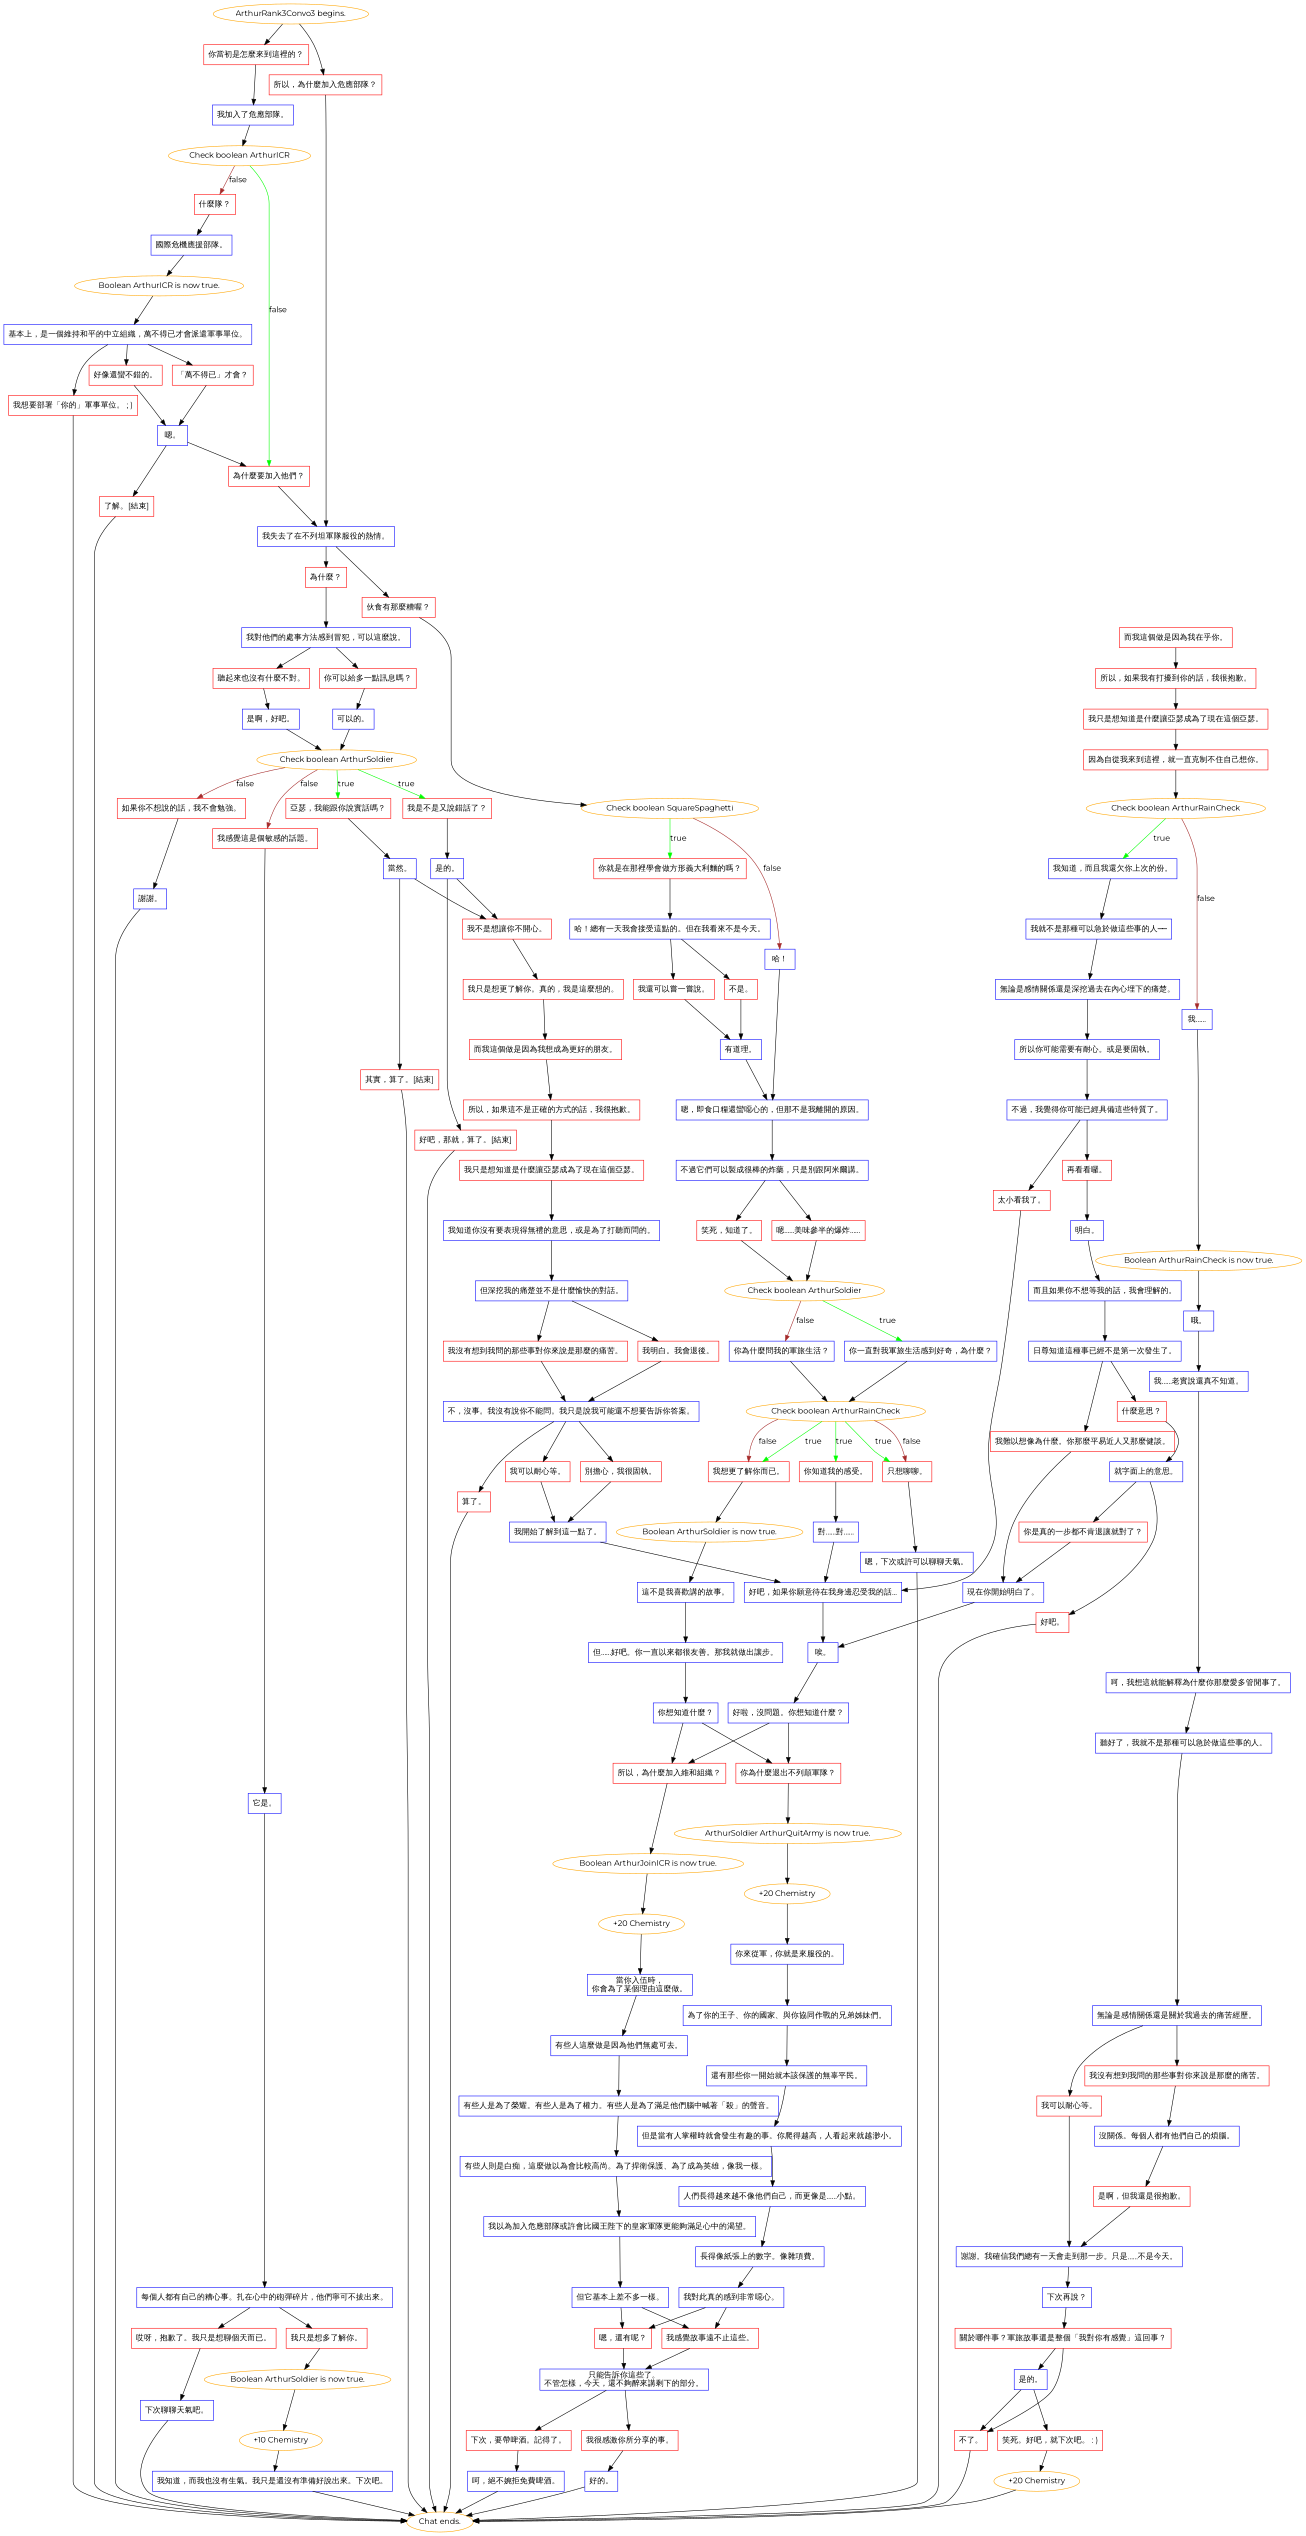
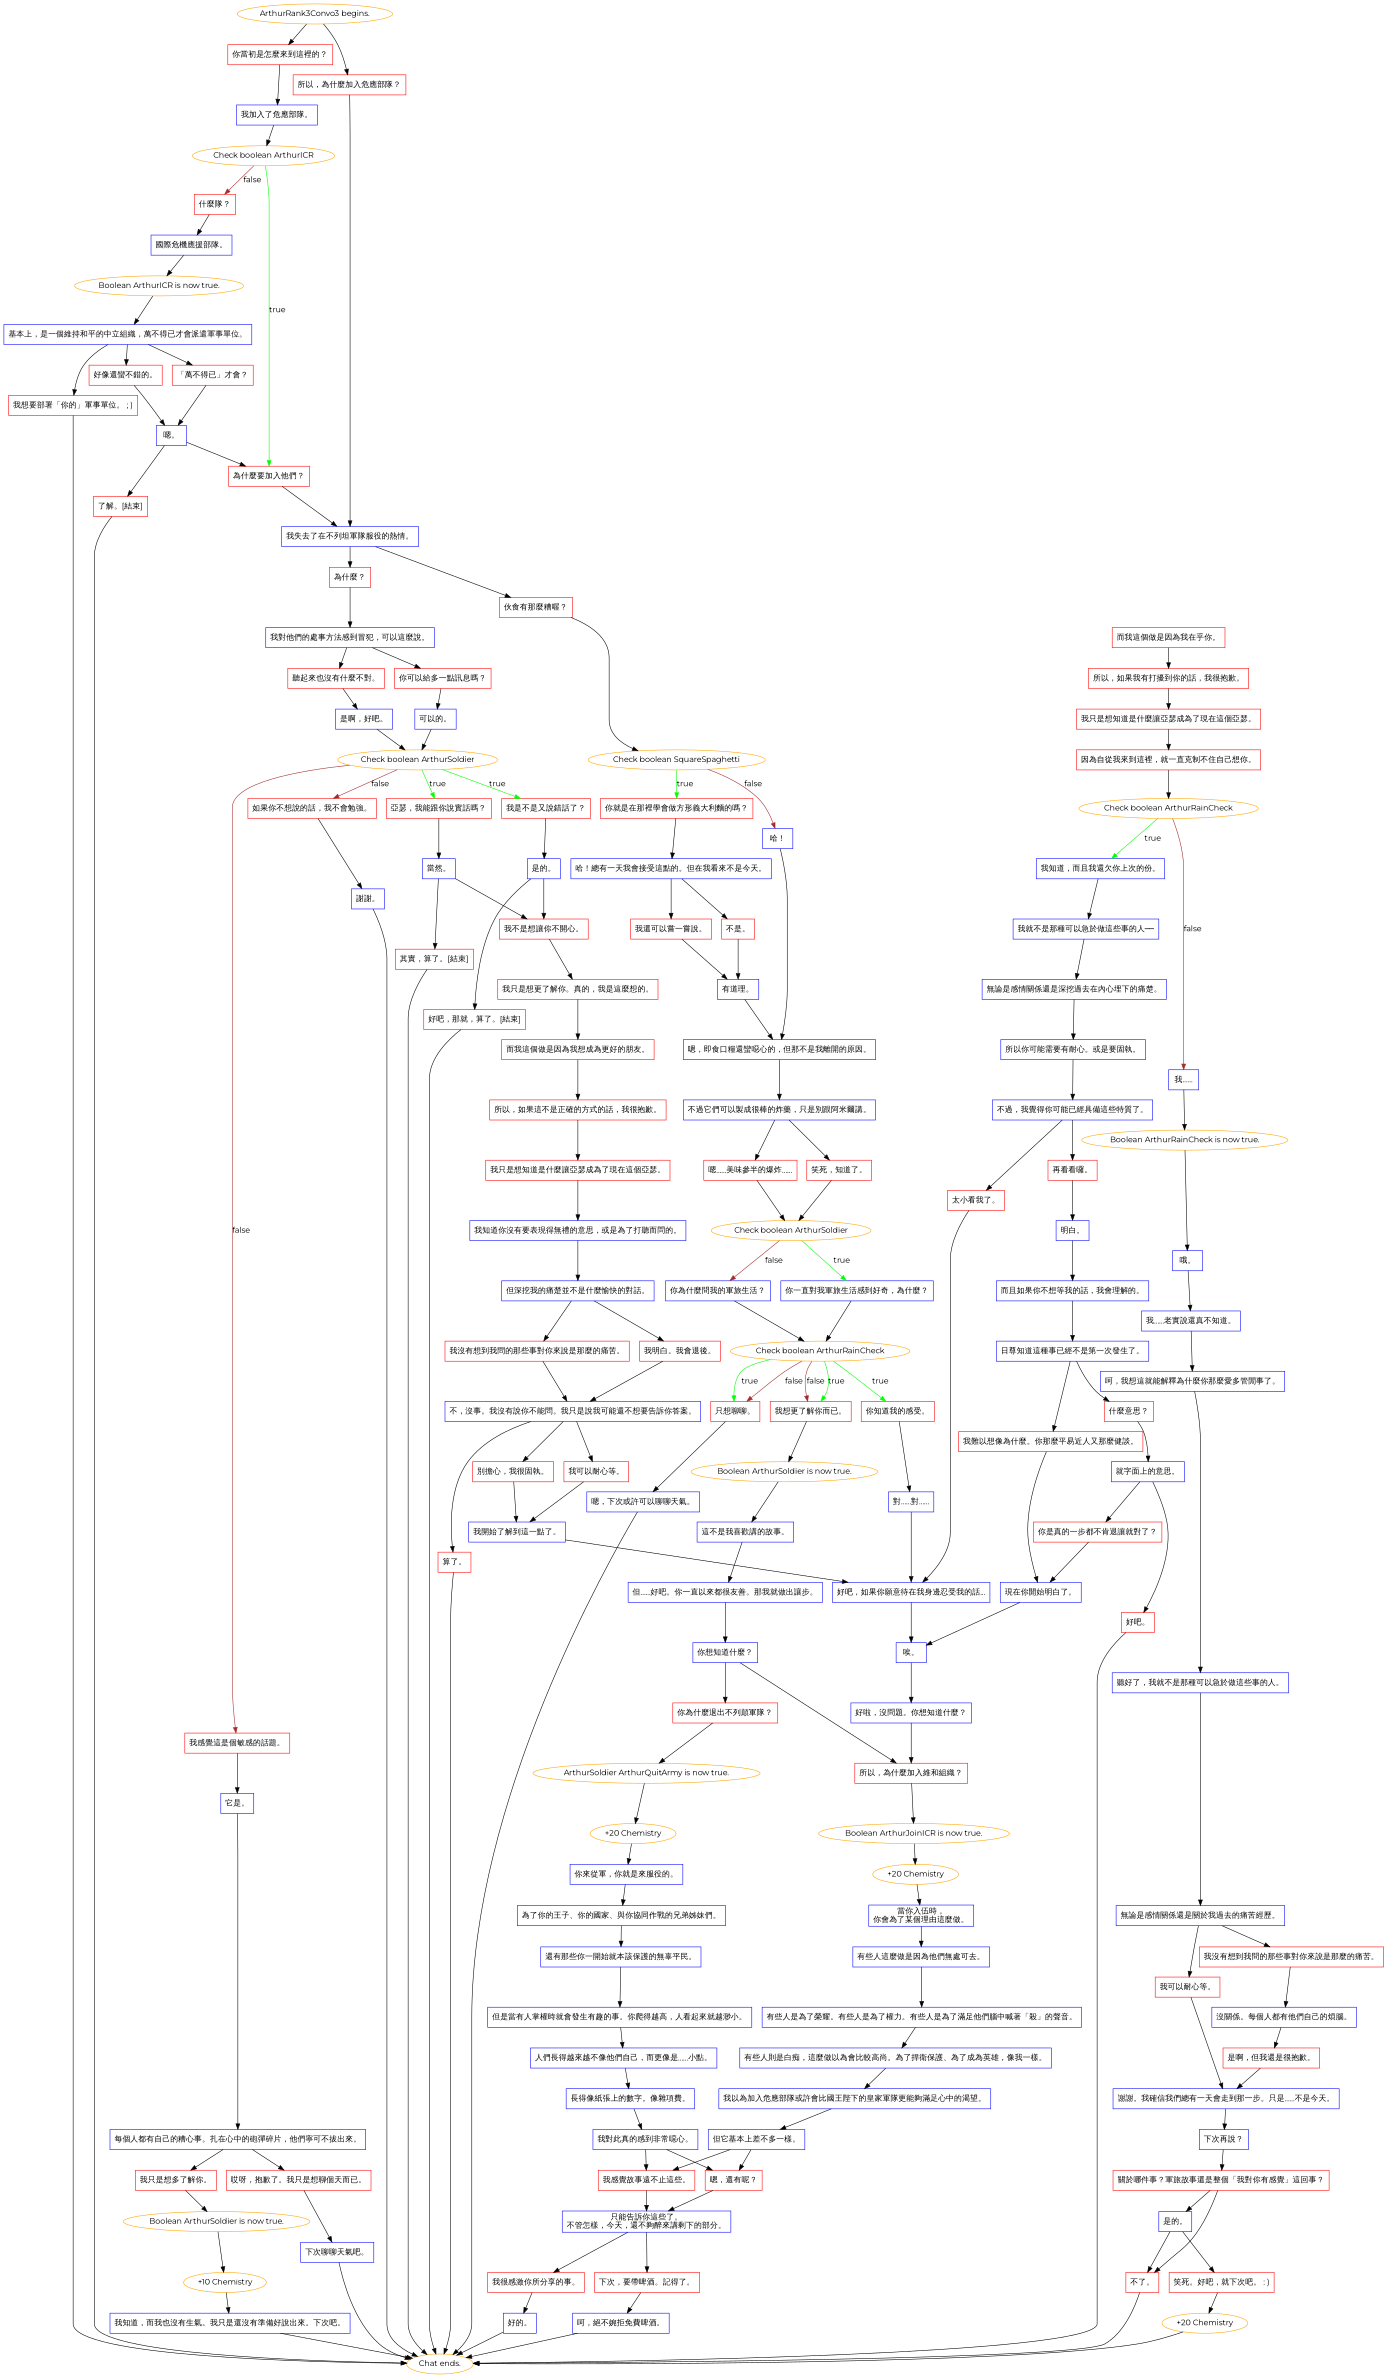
edge "Check boolean ArthurICR" -> "為什麼要加入他們？": label "false" -> "true"
edge "好啦，沒問題。你想知道什麼？" -> "你為什麼退出不列顛軍隊？": removed
